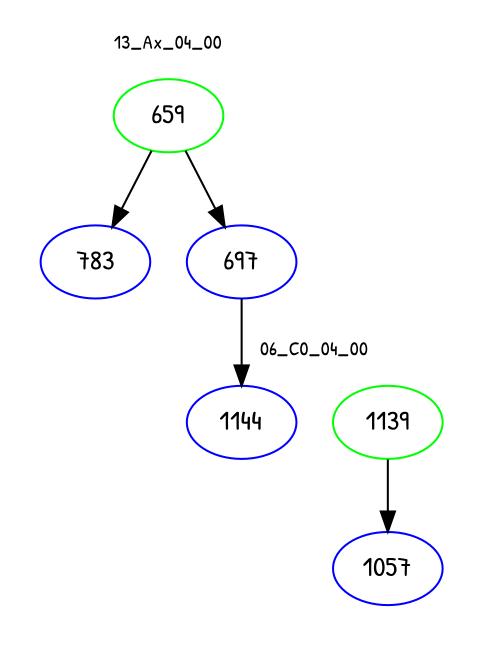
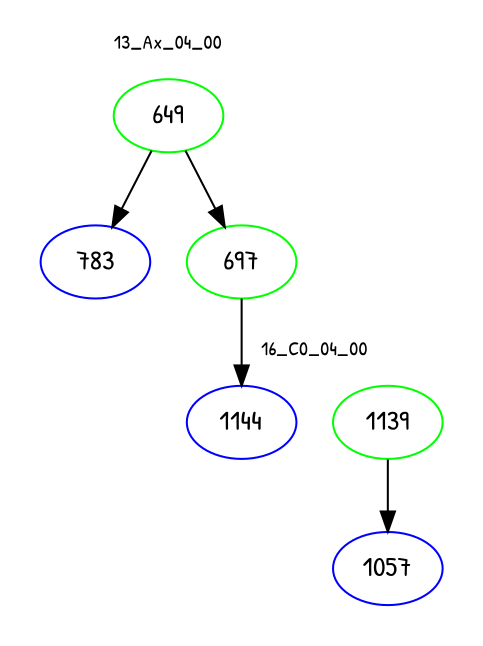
node "659": label "659" -> "649"
node "697": color blue -> green
cluster "06_C0_04_00": label "06_C0_04_00" -> "16_C0_04_00"
